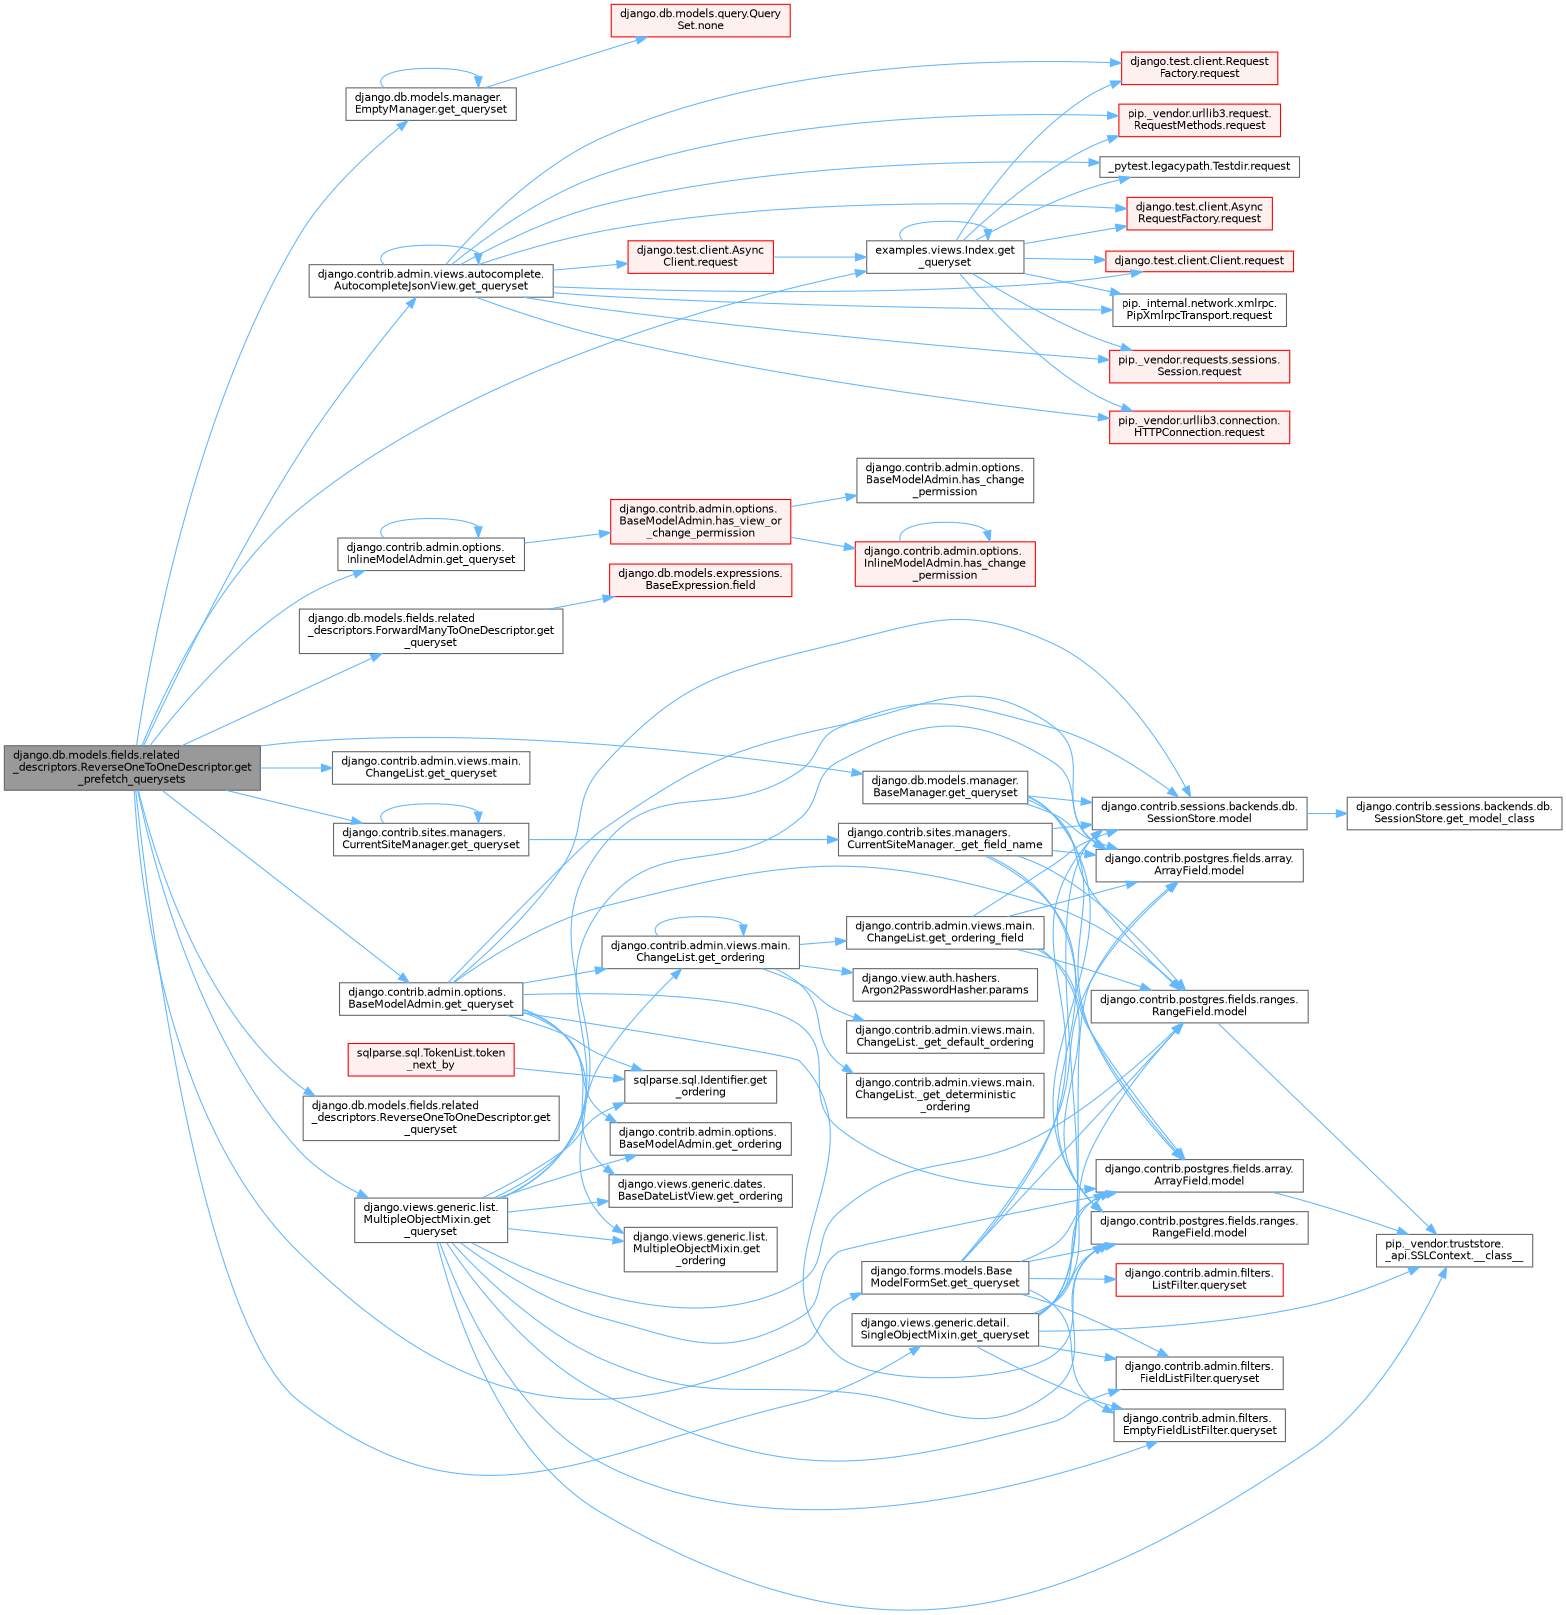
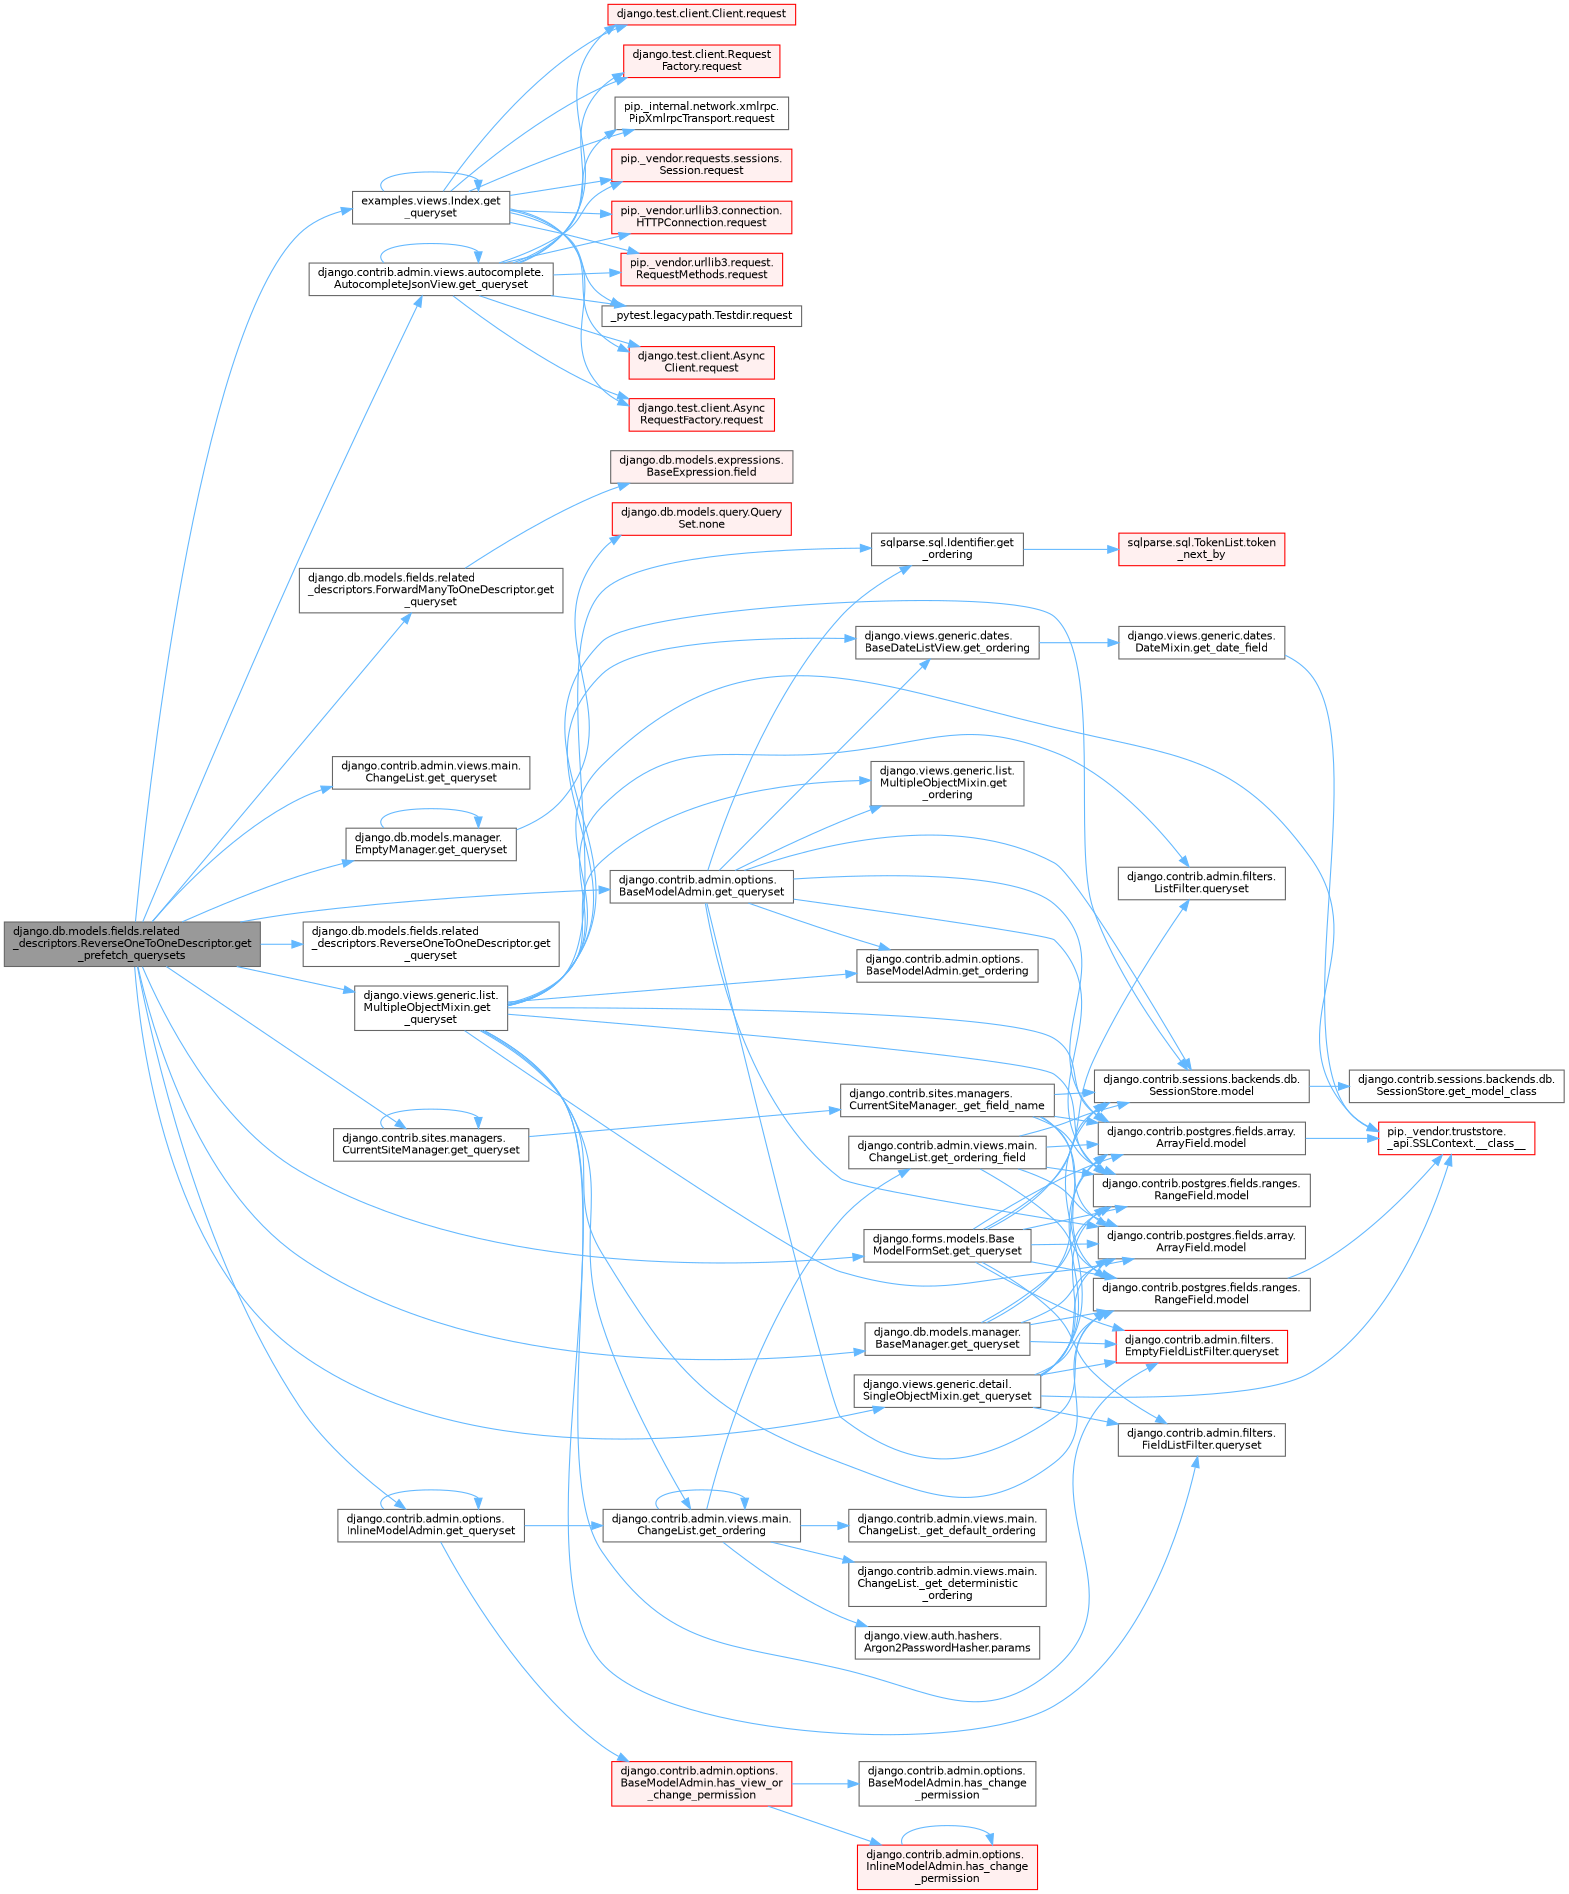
edge "django.test.client.Async Client.request" -> "examples.views.Index.get _queryset": reversed
node "django.db.models.expressions. BaseExpression.field": color red -> grey40
node "django.views.generic.dates. DateMixin.get_date_field": added
edge "django.views.generic.list. MultipleObjectMixin.get _queryset" -> "django.contrib.admin.filters. ListFilter.queryset": added
edge "django.db.models.manager. BaseManager.get_queryset" -> "django.contrib.sessions.backends.db. SessionStore.model": now "django.db.models.manager. BaseManager.get_queryset" -> "django.contrib.admin.filters. EmptyFieldListFilter.queryset"
edge "django.contrib.admin.options. BaseModelAdmin.get_queryset" -> "django.contrib.admin.views.main. ChangeList.get_ordering": now "django.contrib.admin.options. InlineModelAdmin.get_queryset" -> "django.contrib.admin.views.main. ChangeList.get_ordering"
edge "sqlparse.sql.TokenList.token _next_by" -> "sqlparse.sql.Identifier.get _ordering": reversed
node "pip._vendor.truststore. _api.SSLContext.__class__": color grey40 -> red
node "django.contrib.admin.filters. ListFilter.queryset": color red -> grey40
node "django.contrib.admin.filters. EmptyFieldListFilter.queryset": color grey40 -> red
